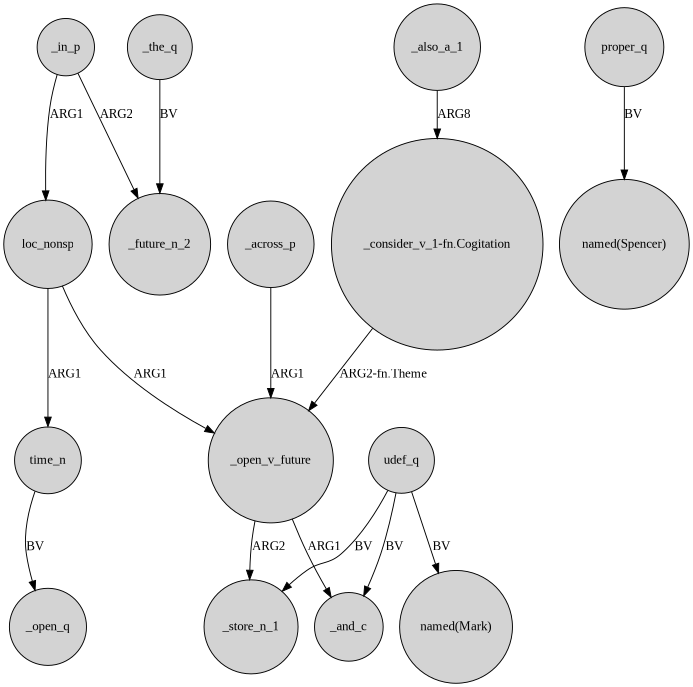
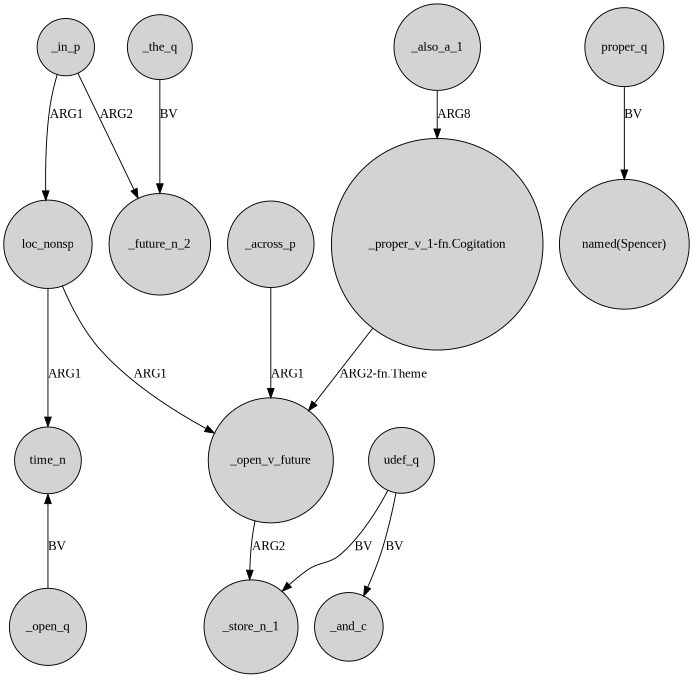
node "_consider_v_1-fn.Cogitation": label "_consider_v_1-fn.Cogitation" -> "_proper_v_1-fn.Cogitation"
edge "time_n" -> "_open_q": reversed
edge "_open_v_future" -> "_and_c": removed, label "ARG1"
node "named(Mark)": removed
